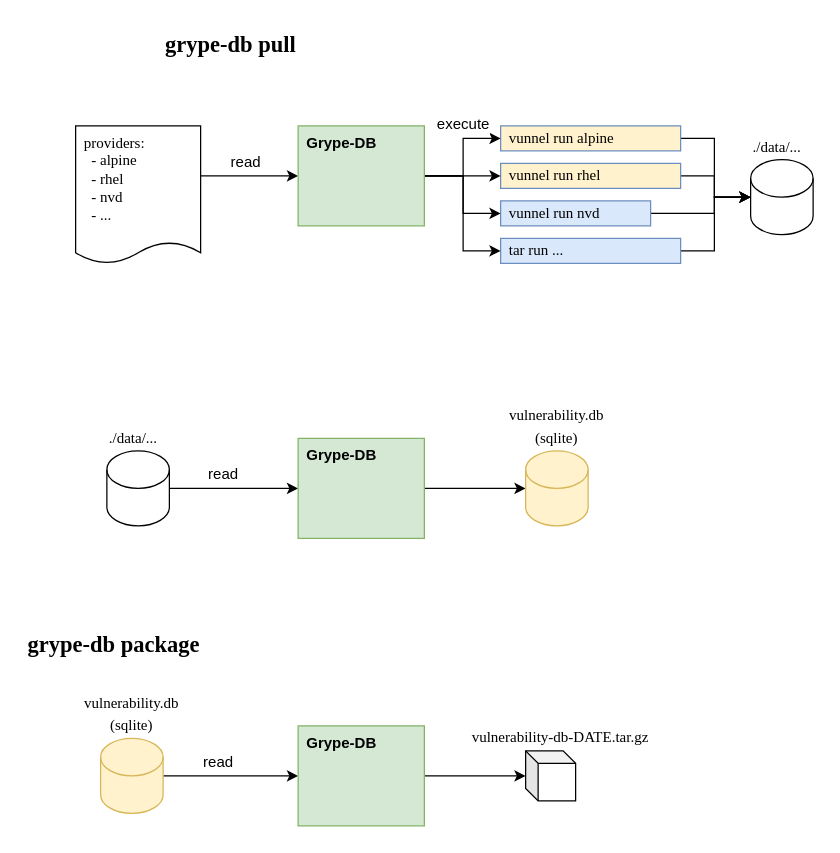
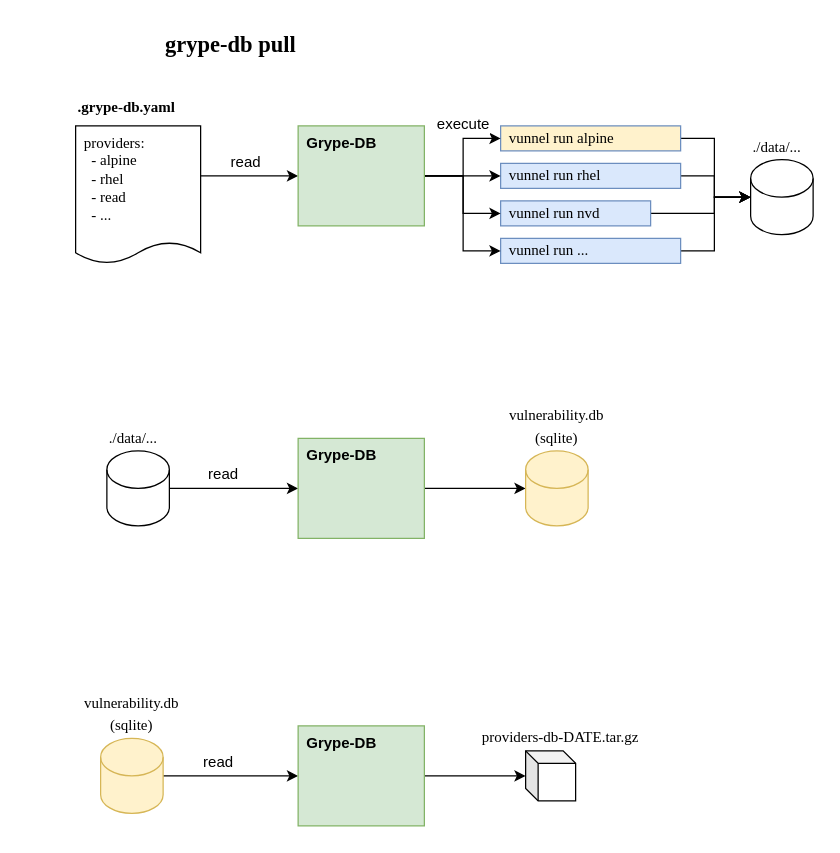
node ".grype-db.yaml": added
node "vunnel run rhel": fillcolor #fff2cc -> #dae8fc
node "providers: - alpine - rhel - nvd - ...": label "providers: - alpine - rhel - nvd - ..." -> "providers: - alpine - rhel - read - ..."
node "tar run ...": label "tar run ..." -> "vunnel run ..."
node "grype-db package": removed
node "vulnerability-db-DATE.tar.gz": label "vulnerability-db-DATE.tar.gz" -> "providers-db-DATE.tar.gz"
